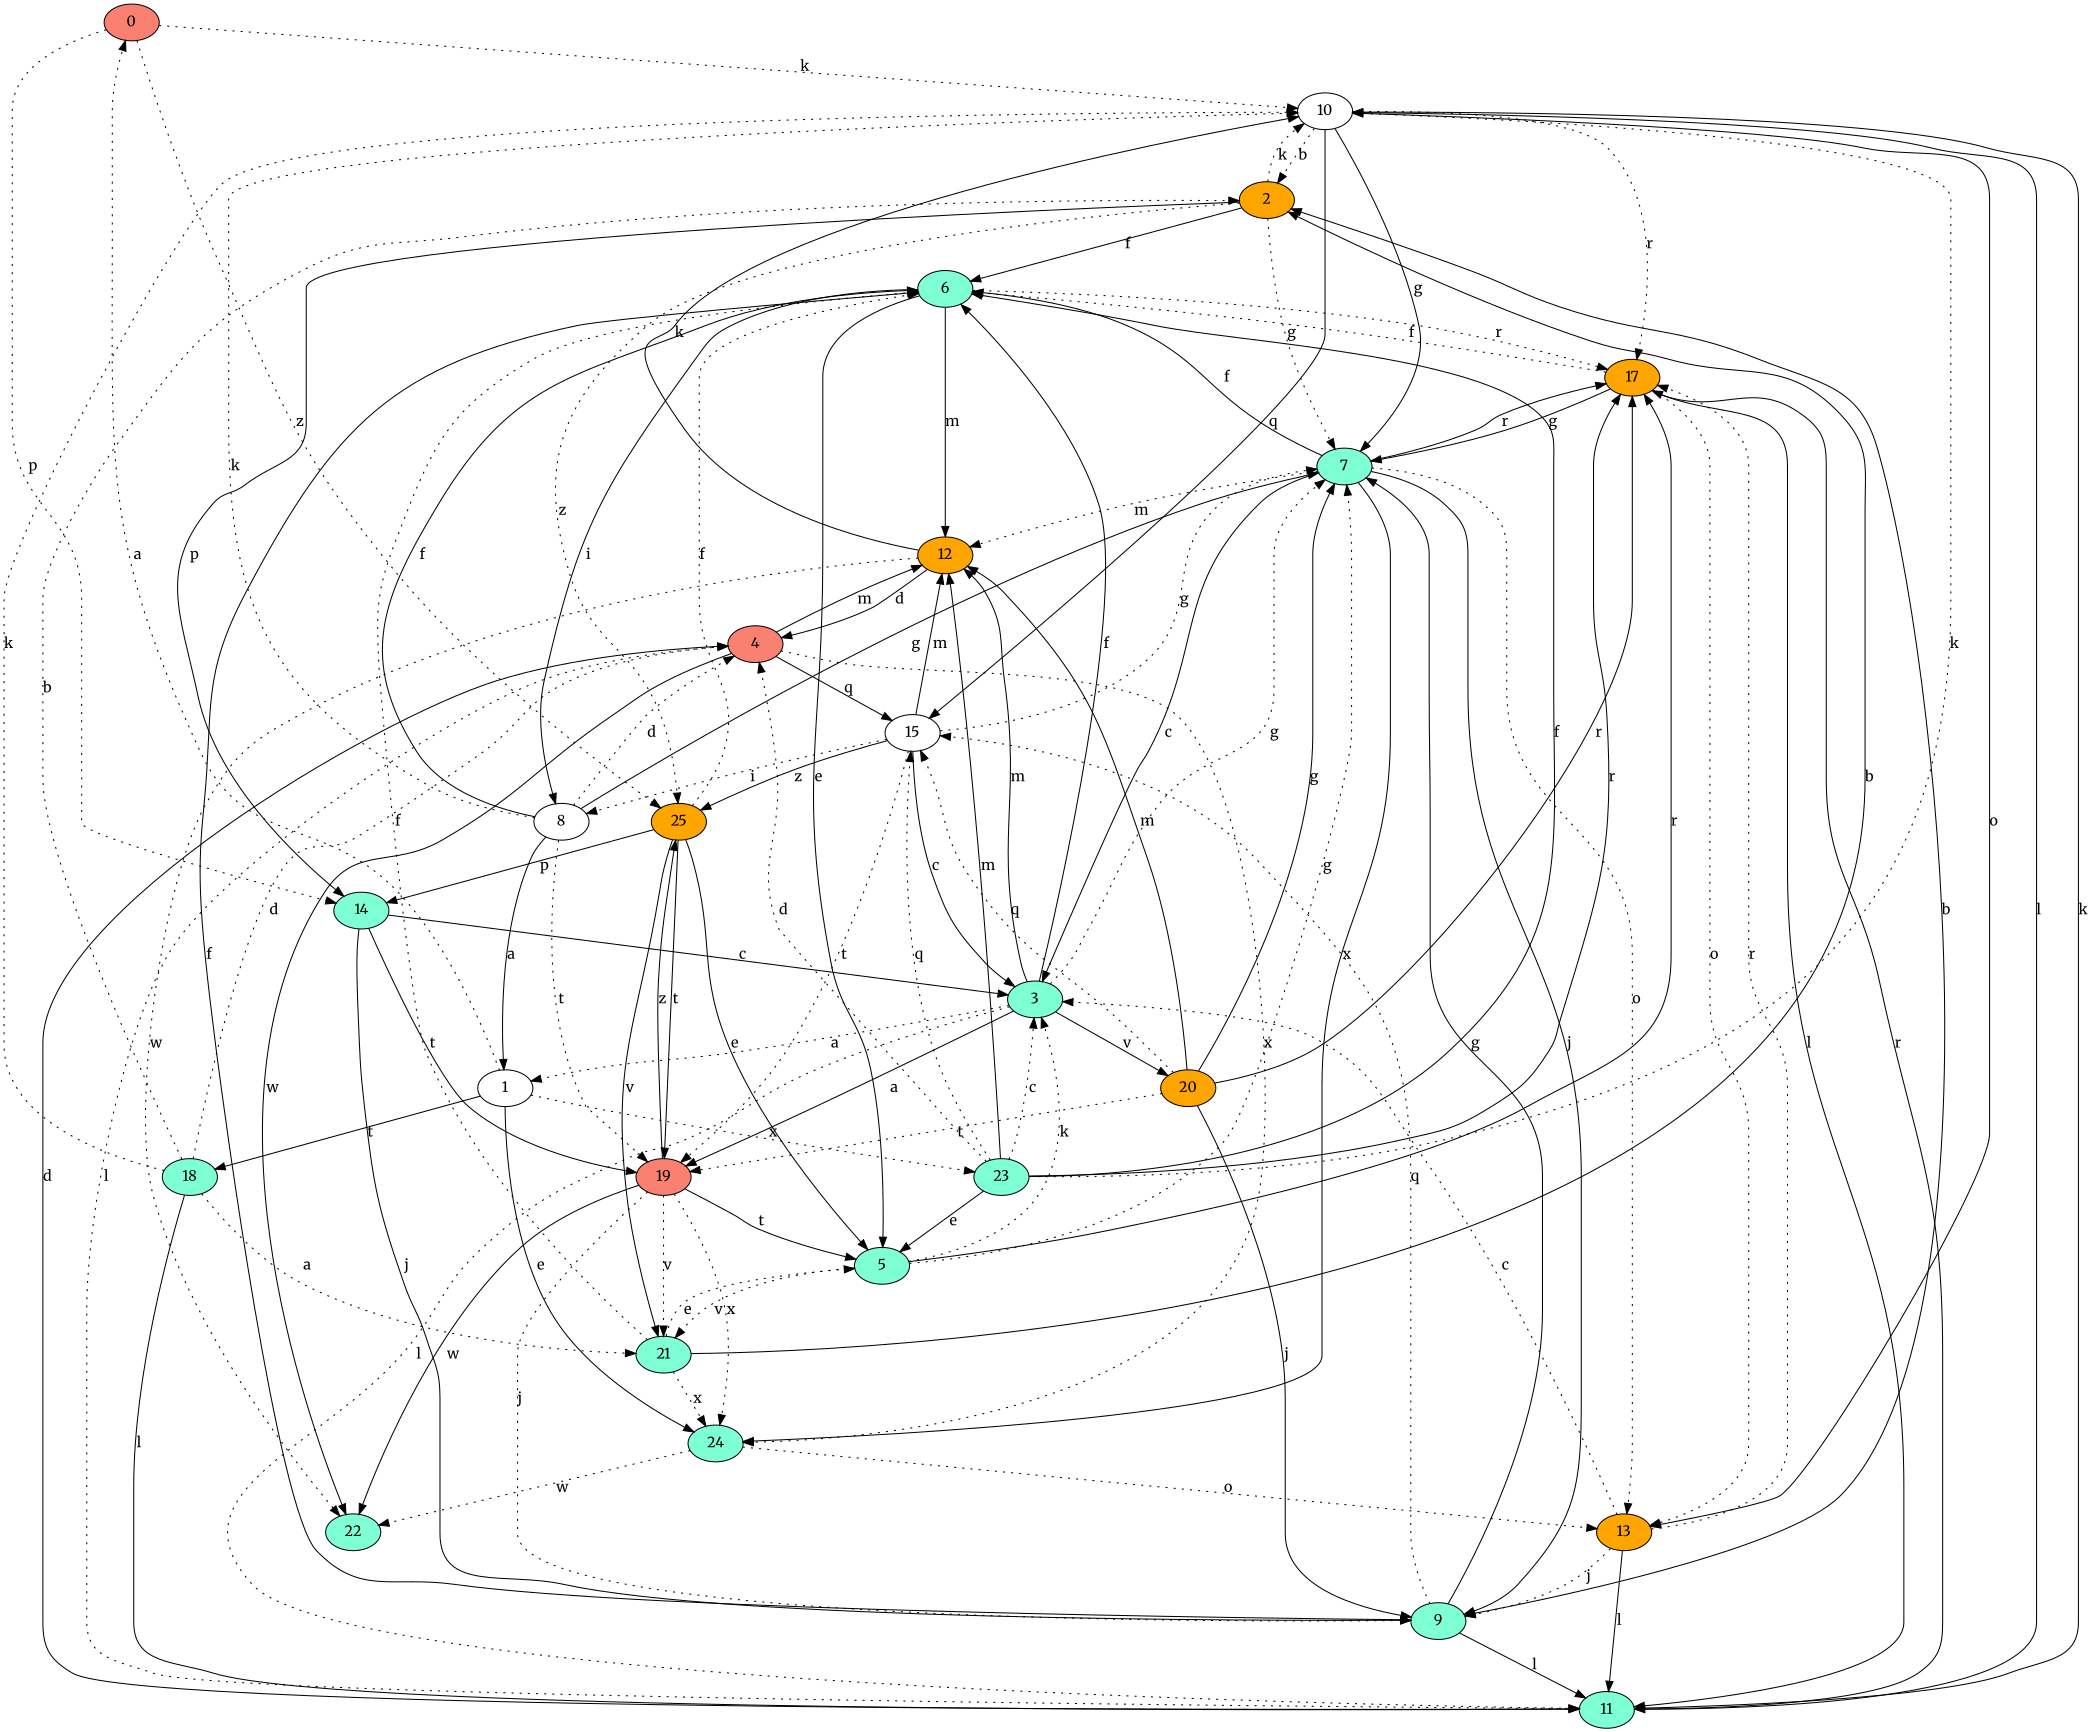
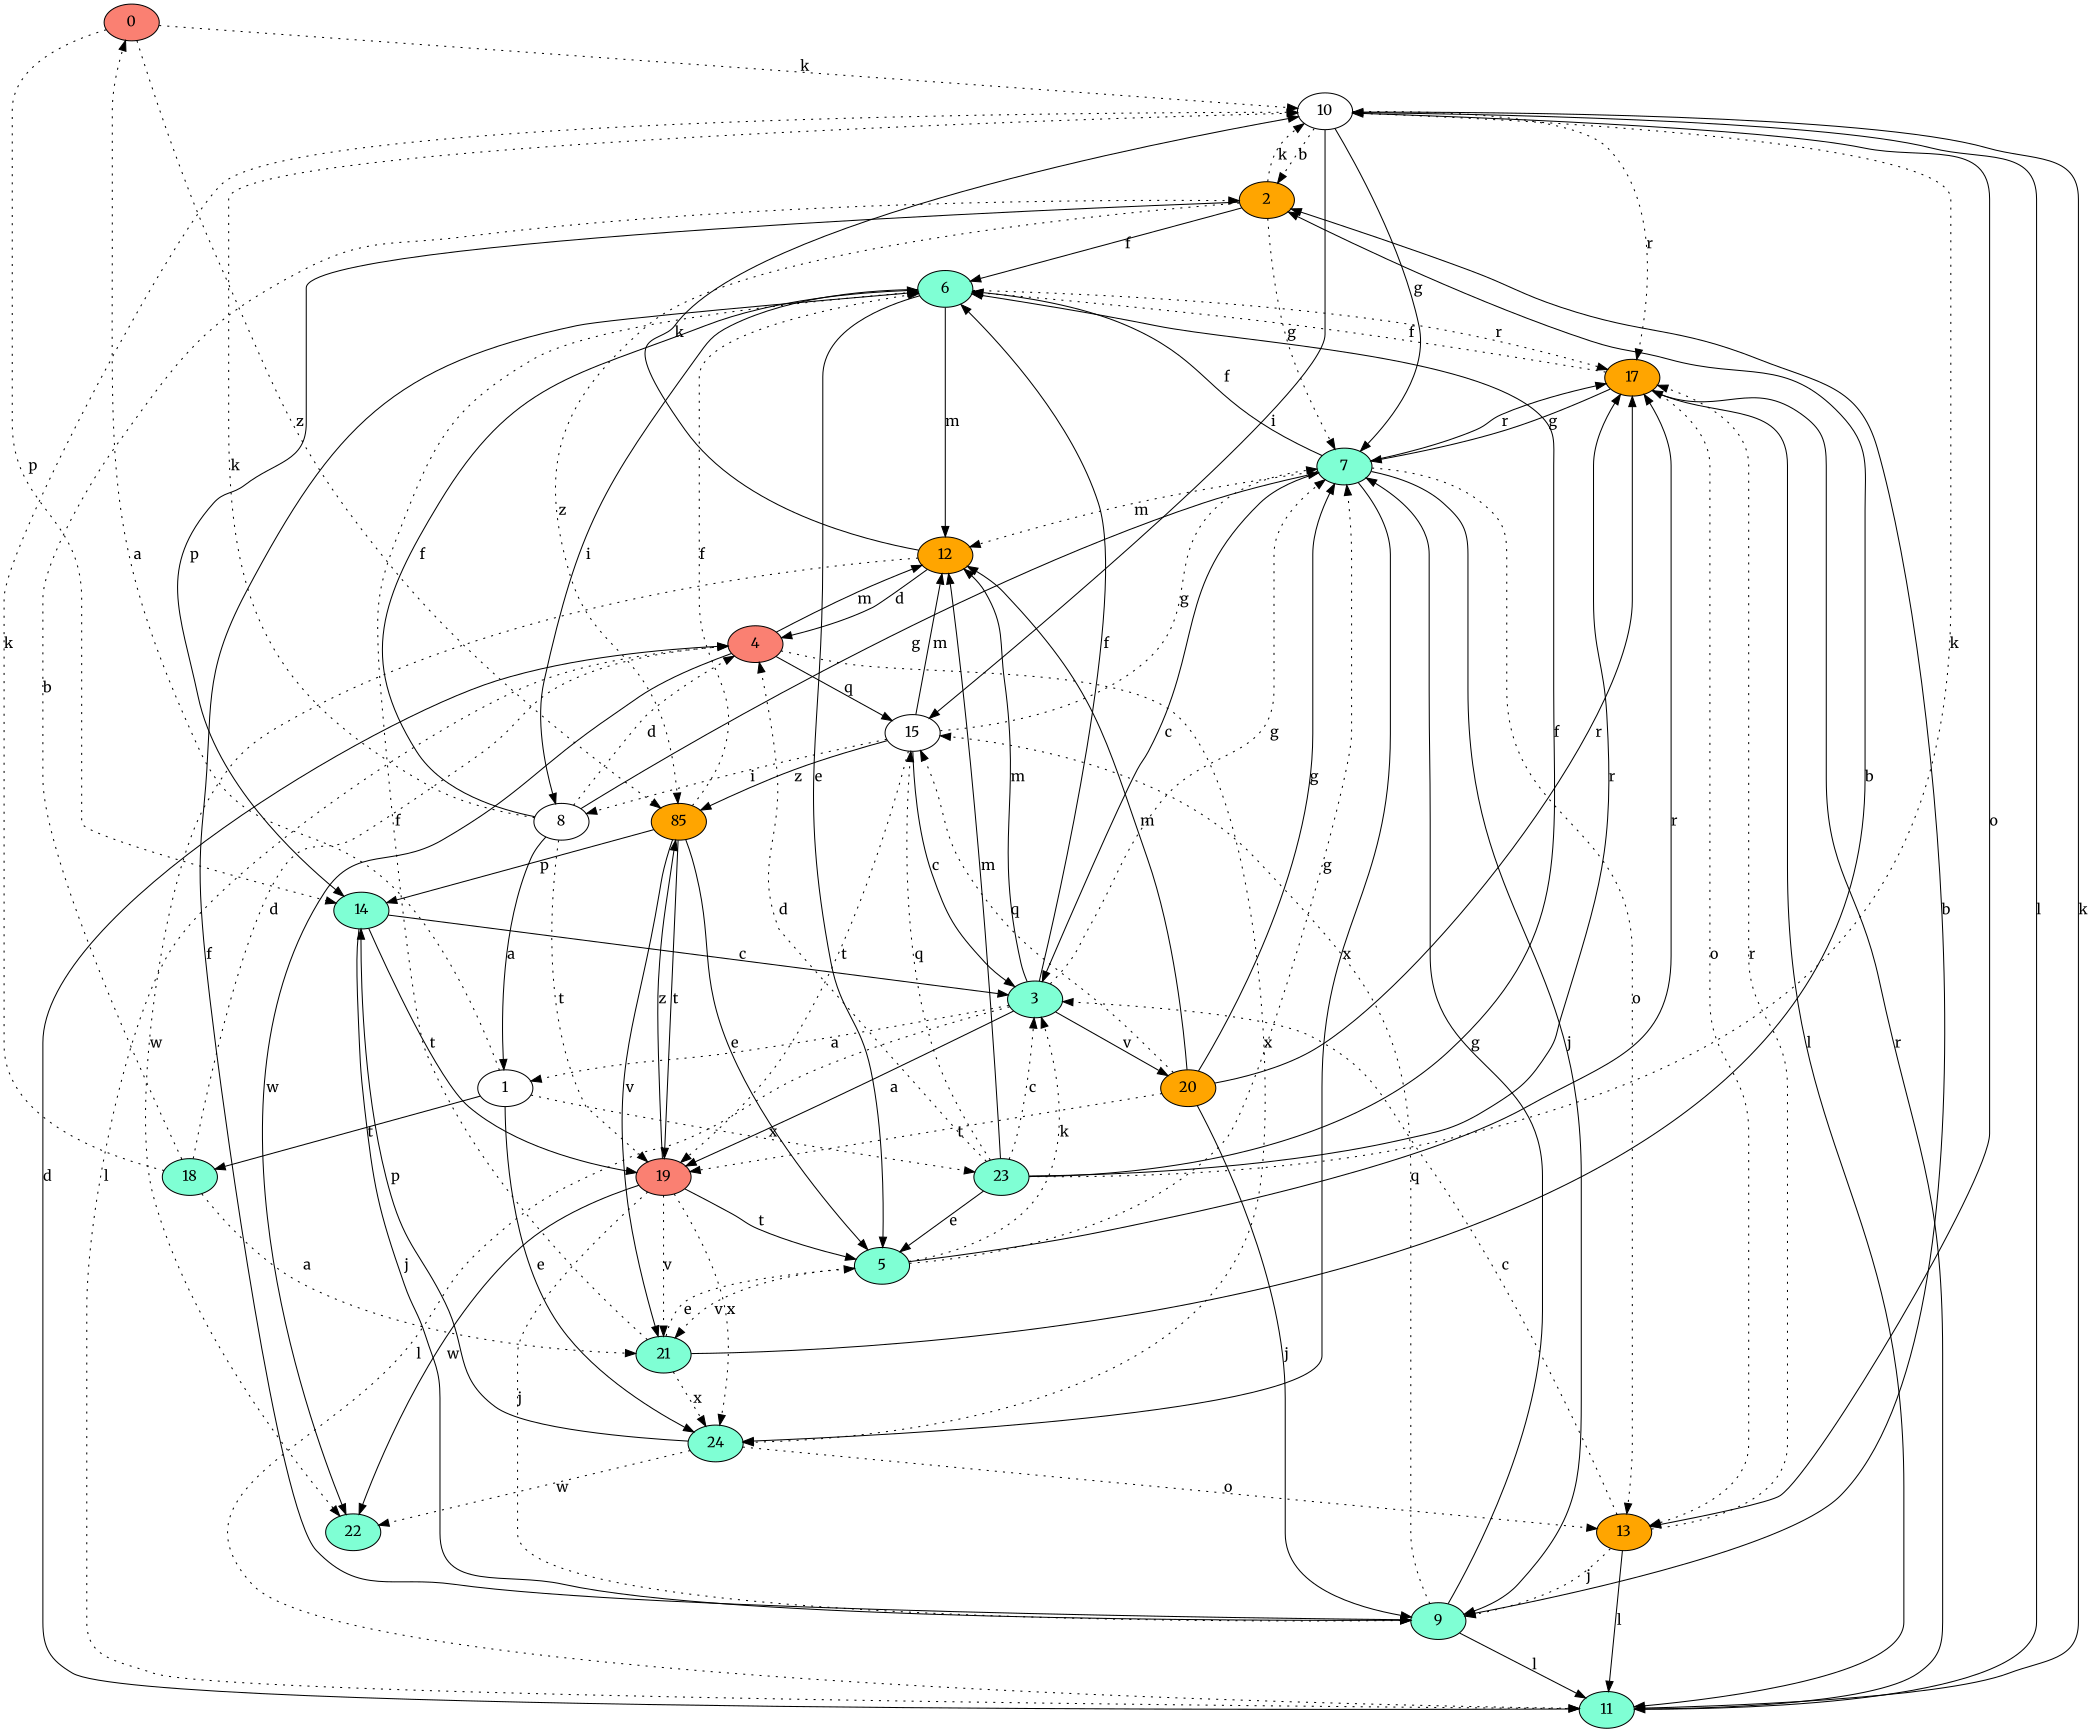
edge "10" -> "15": label "q" -> "i"
node "25": label "25" -> "85"
edge "24" -> "14": added, label "p"
edge "18" -> "11": removed, label "l"
